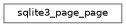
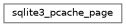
node "sqlite3_page_page": label "sqlite3_page_page" -> "sqlite3_pcache_page"
